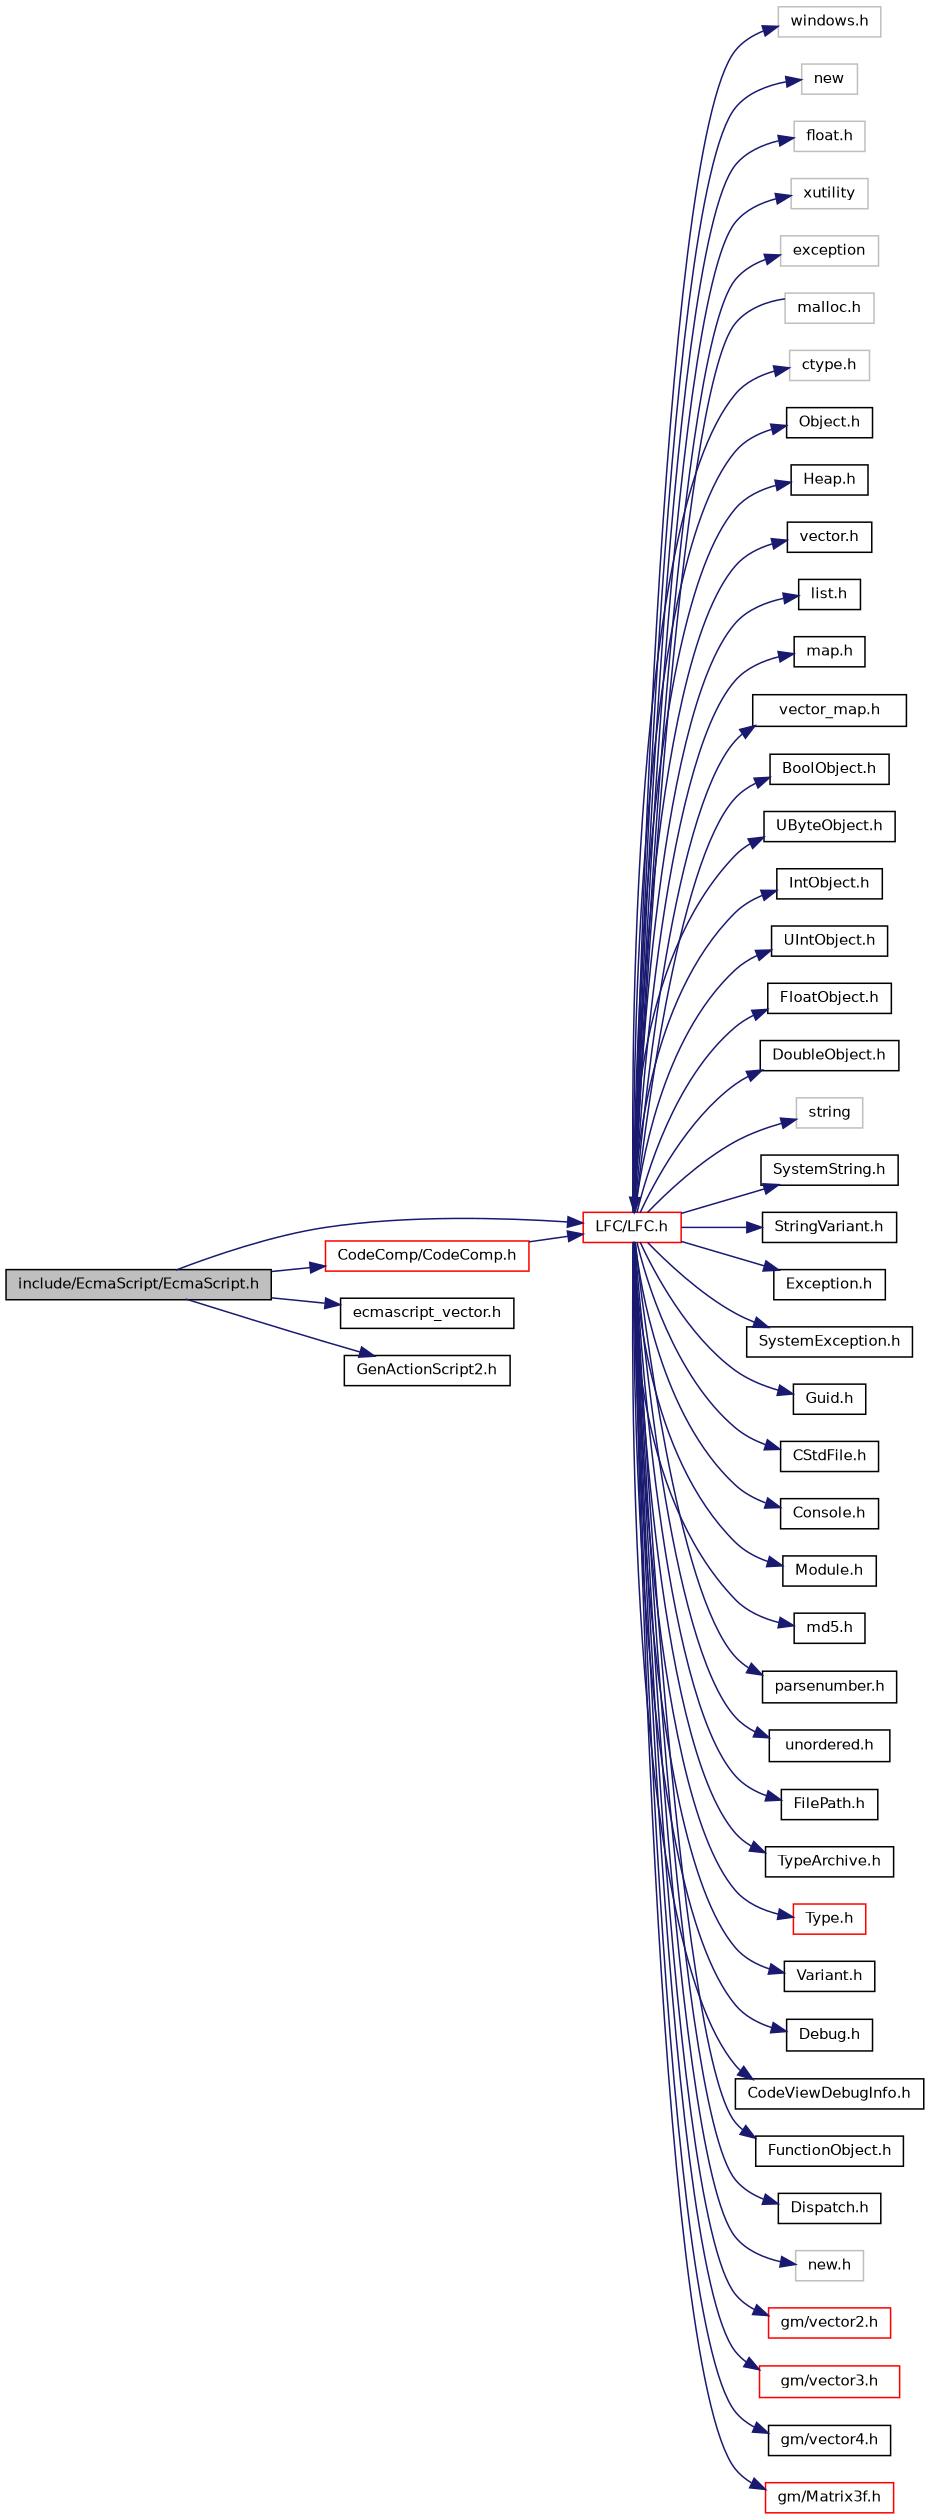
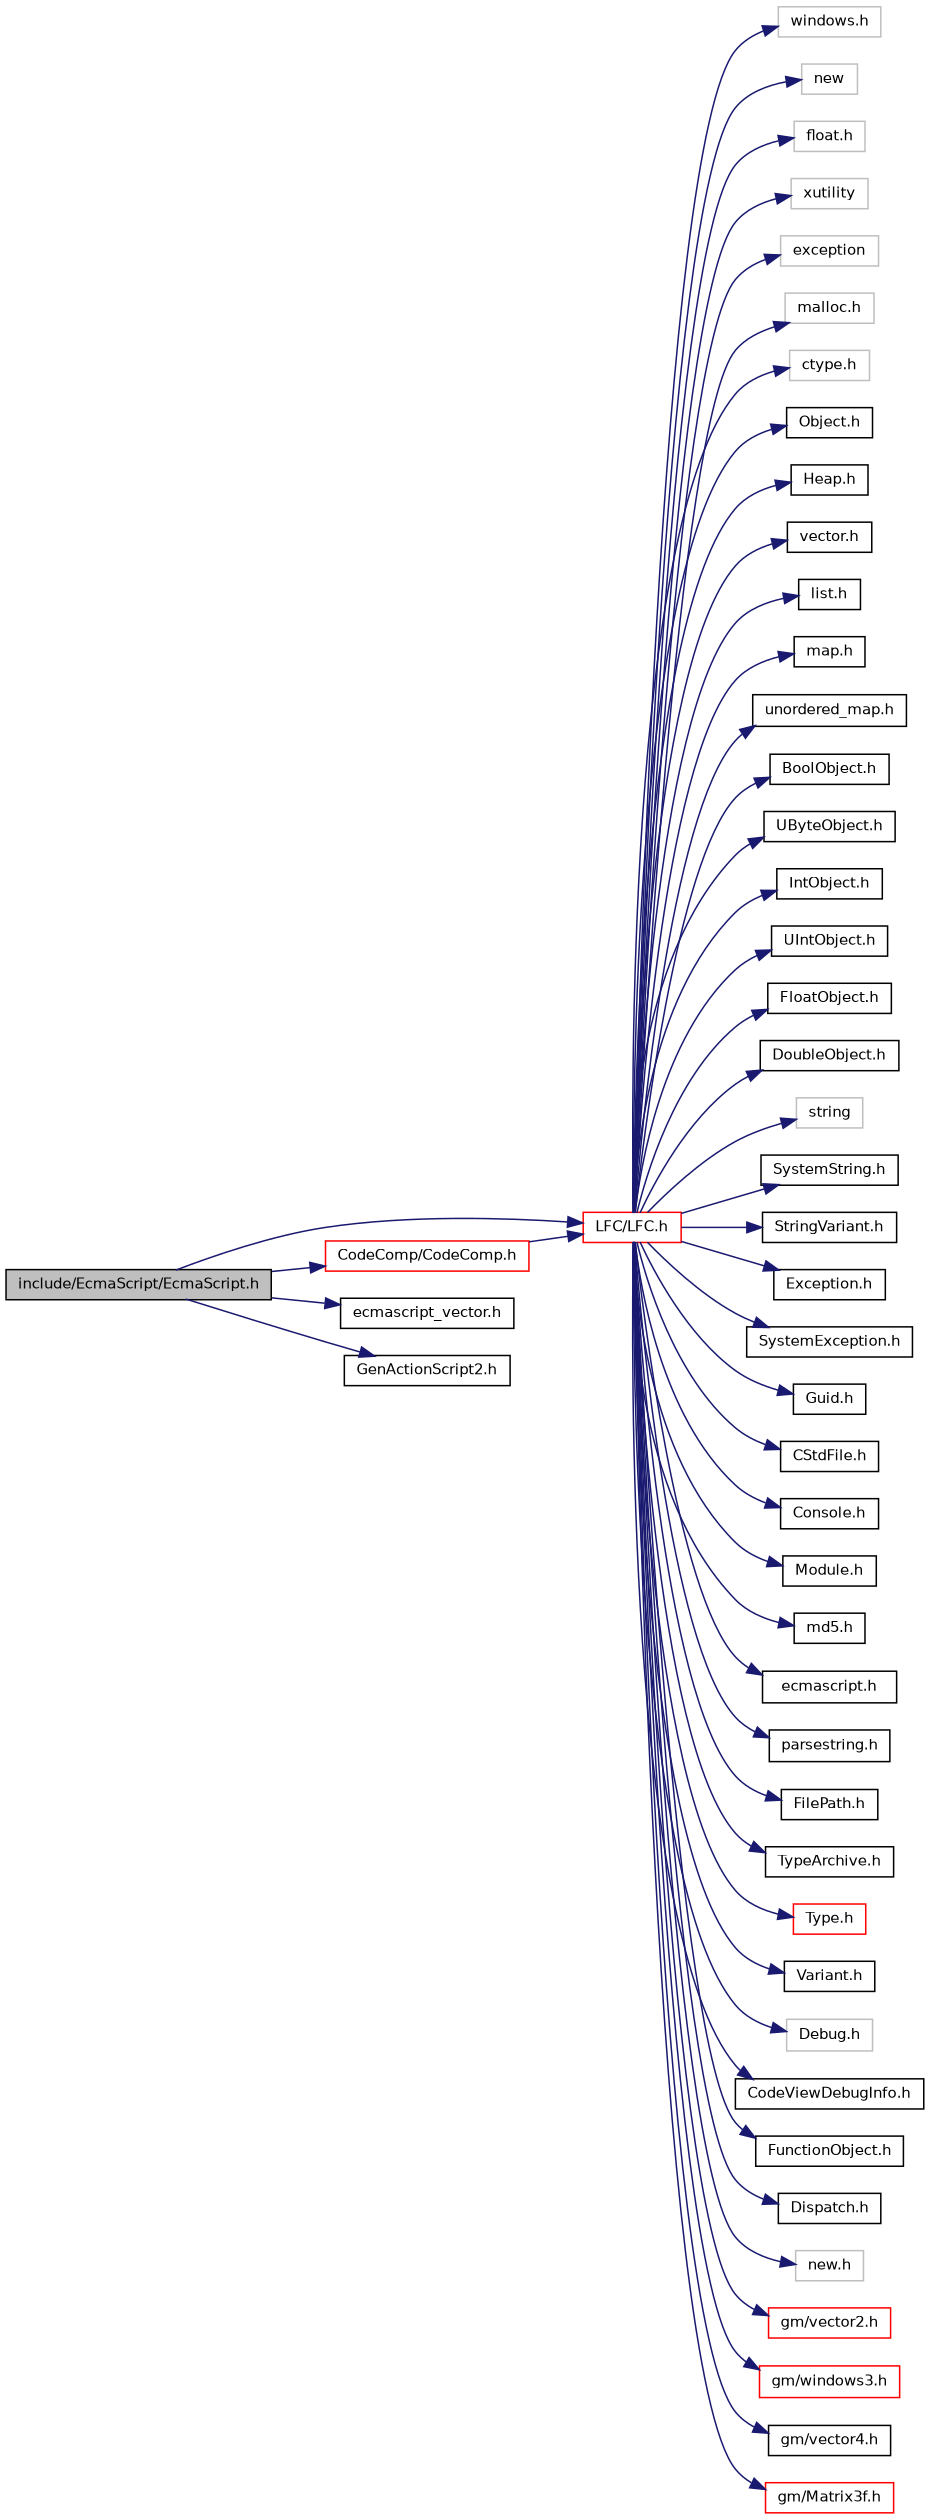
node "vector_map.h": label "vector_map.h" -> "unordered_map.h"
edge "malloc.h" -> "LFC/LFC.h": reversed
node "parsenumber.h": label "parsenumber.h" -> "ecmascript.h"
node "unordered.h": label "unordered.h" -> "parsestring.h"
node "Debug.h": color black -> grey75
node "gm/vector3.h": label "gm/vector3.h" -> "gm/windows3.h"
